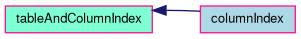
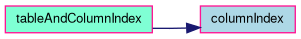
edge "columnIndex" -> "tableAndColumnIndex": reversed
